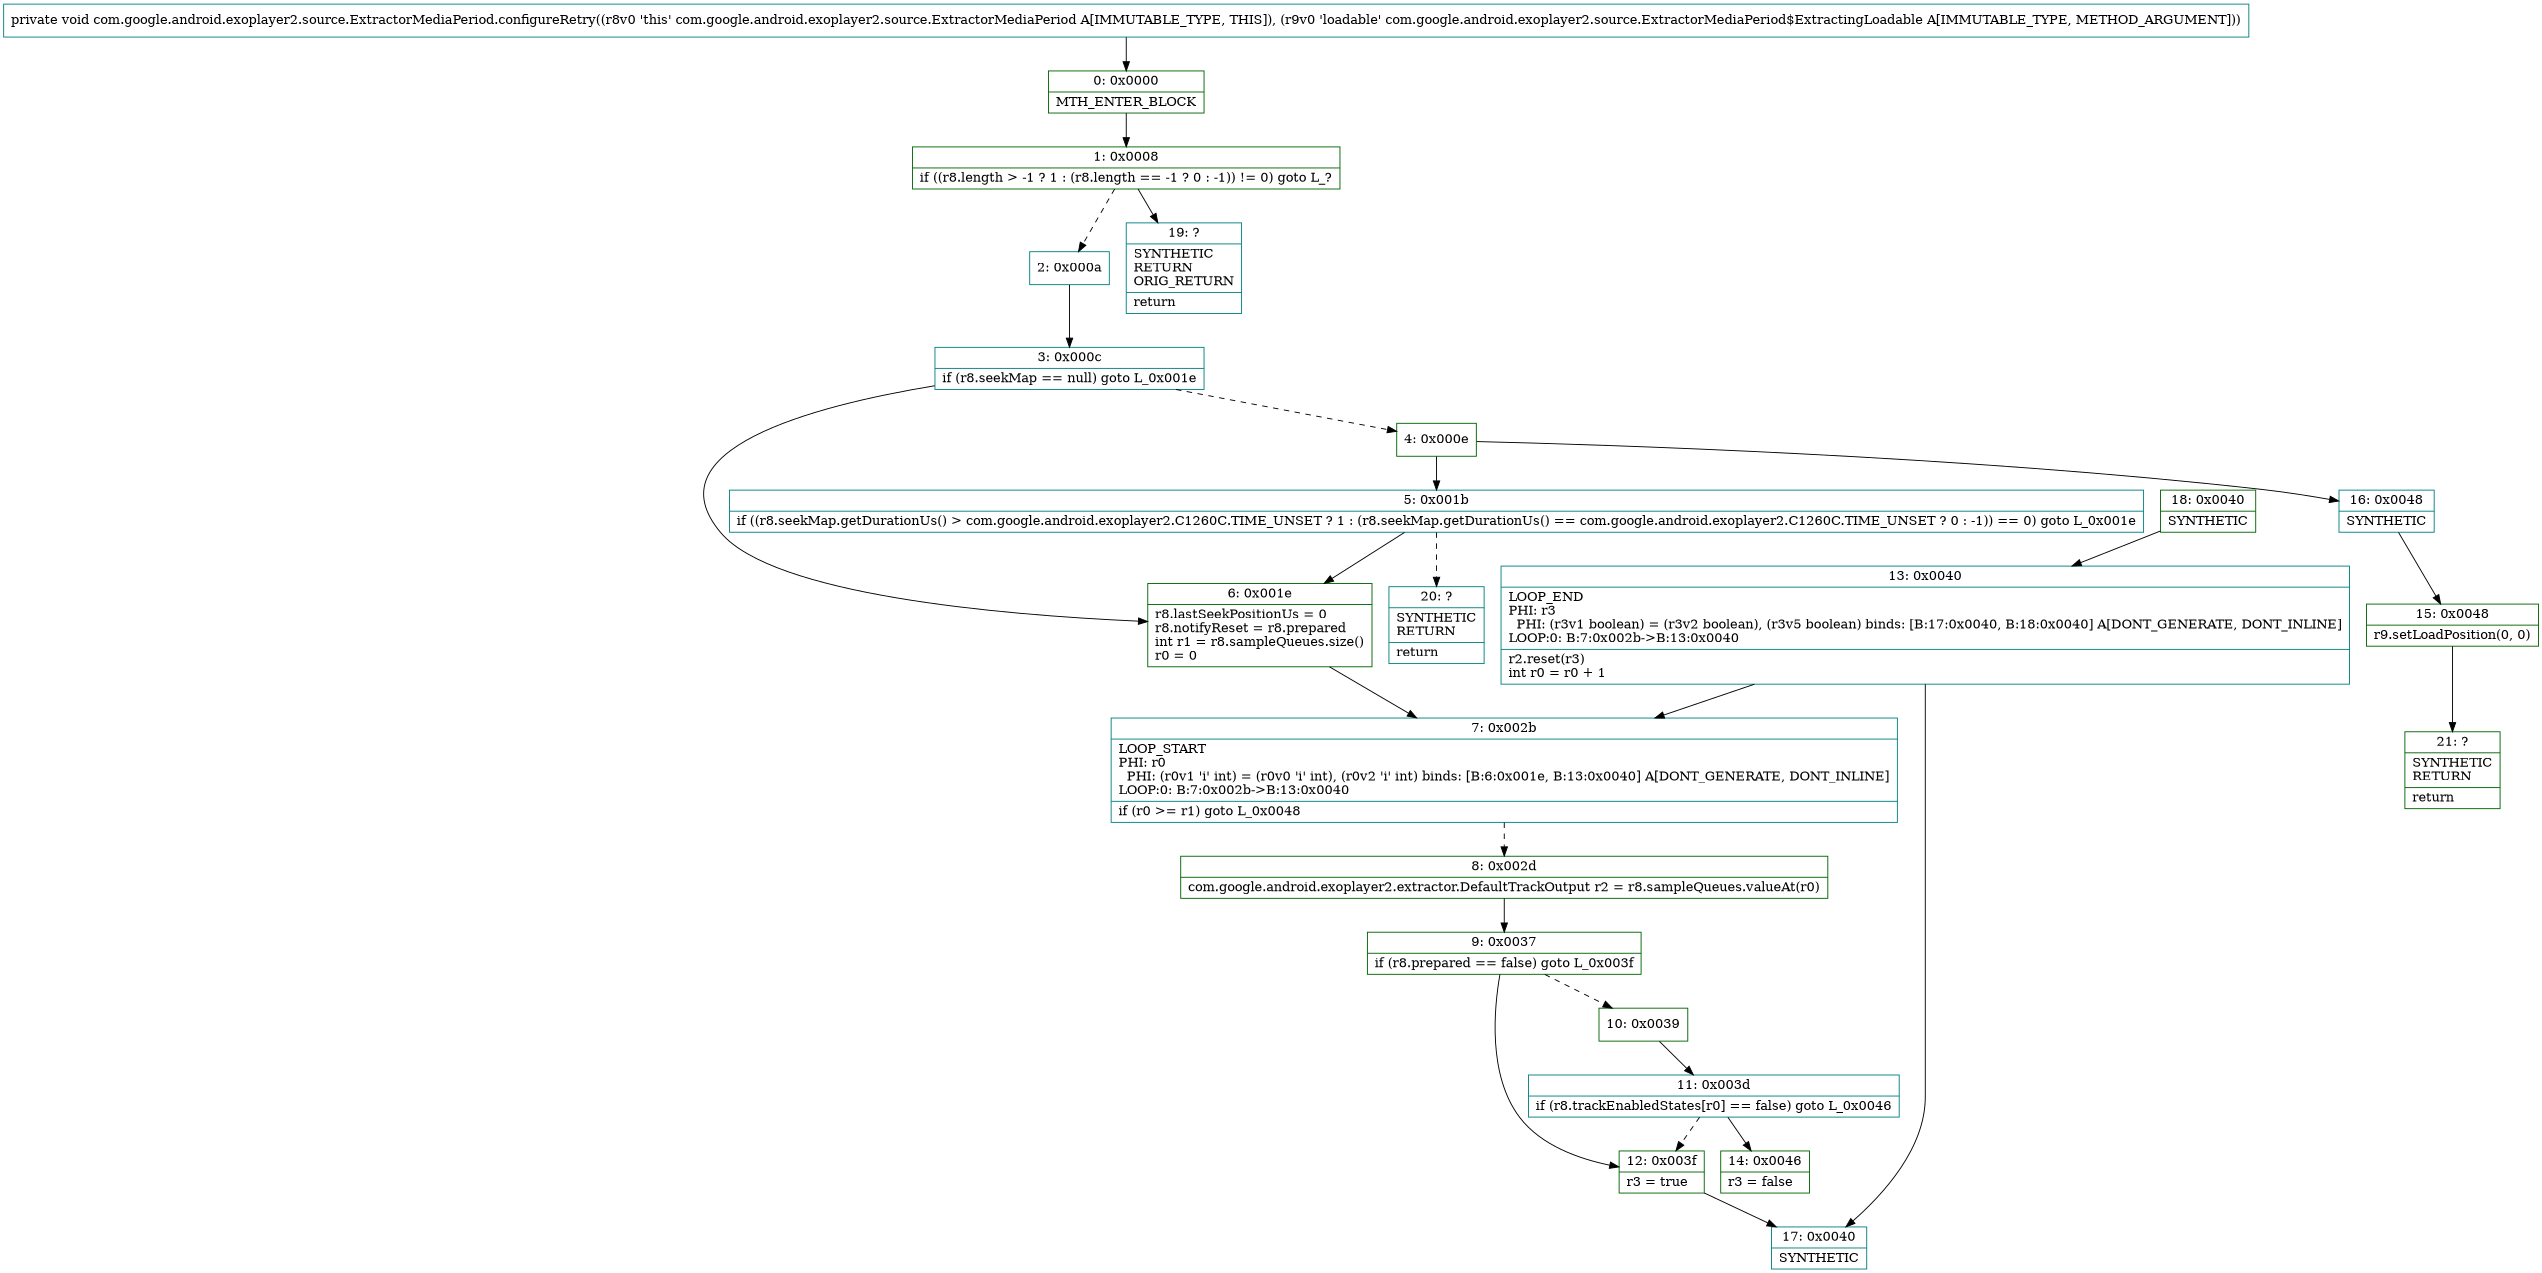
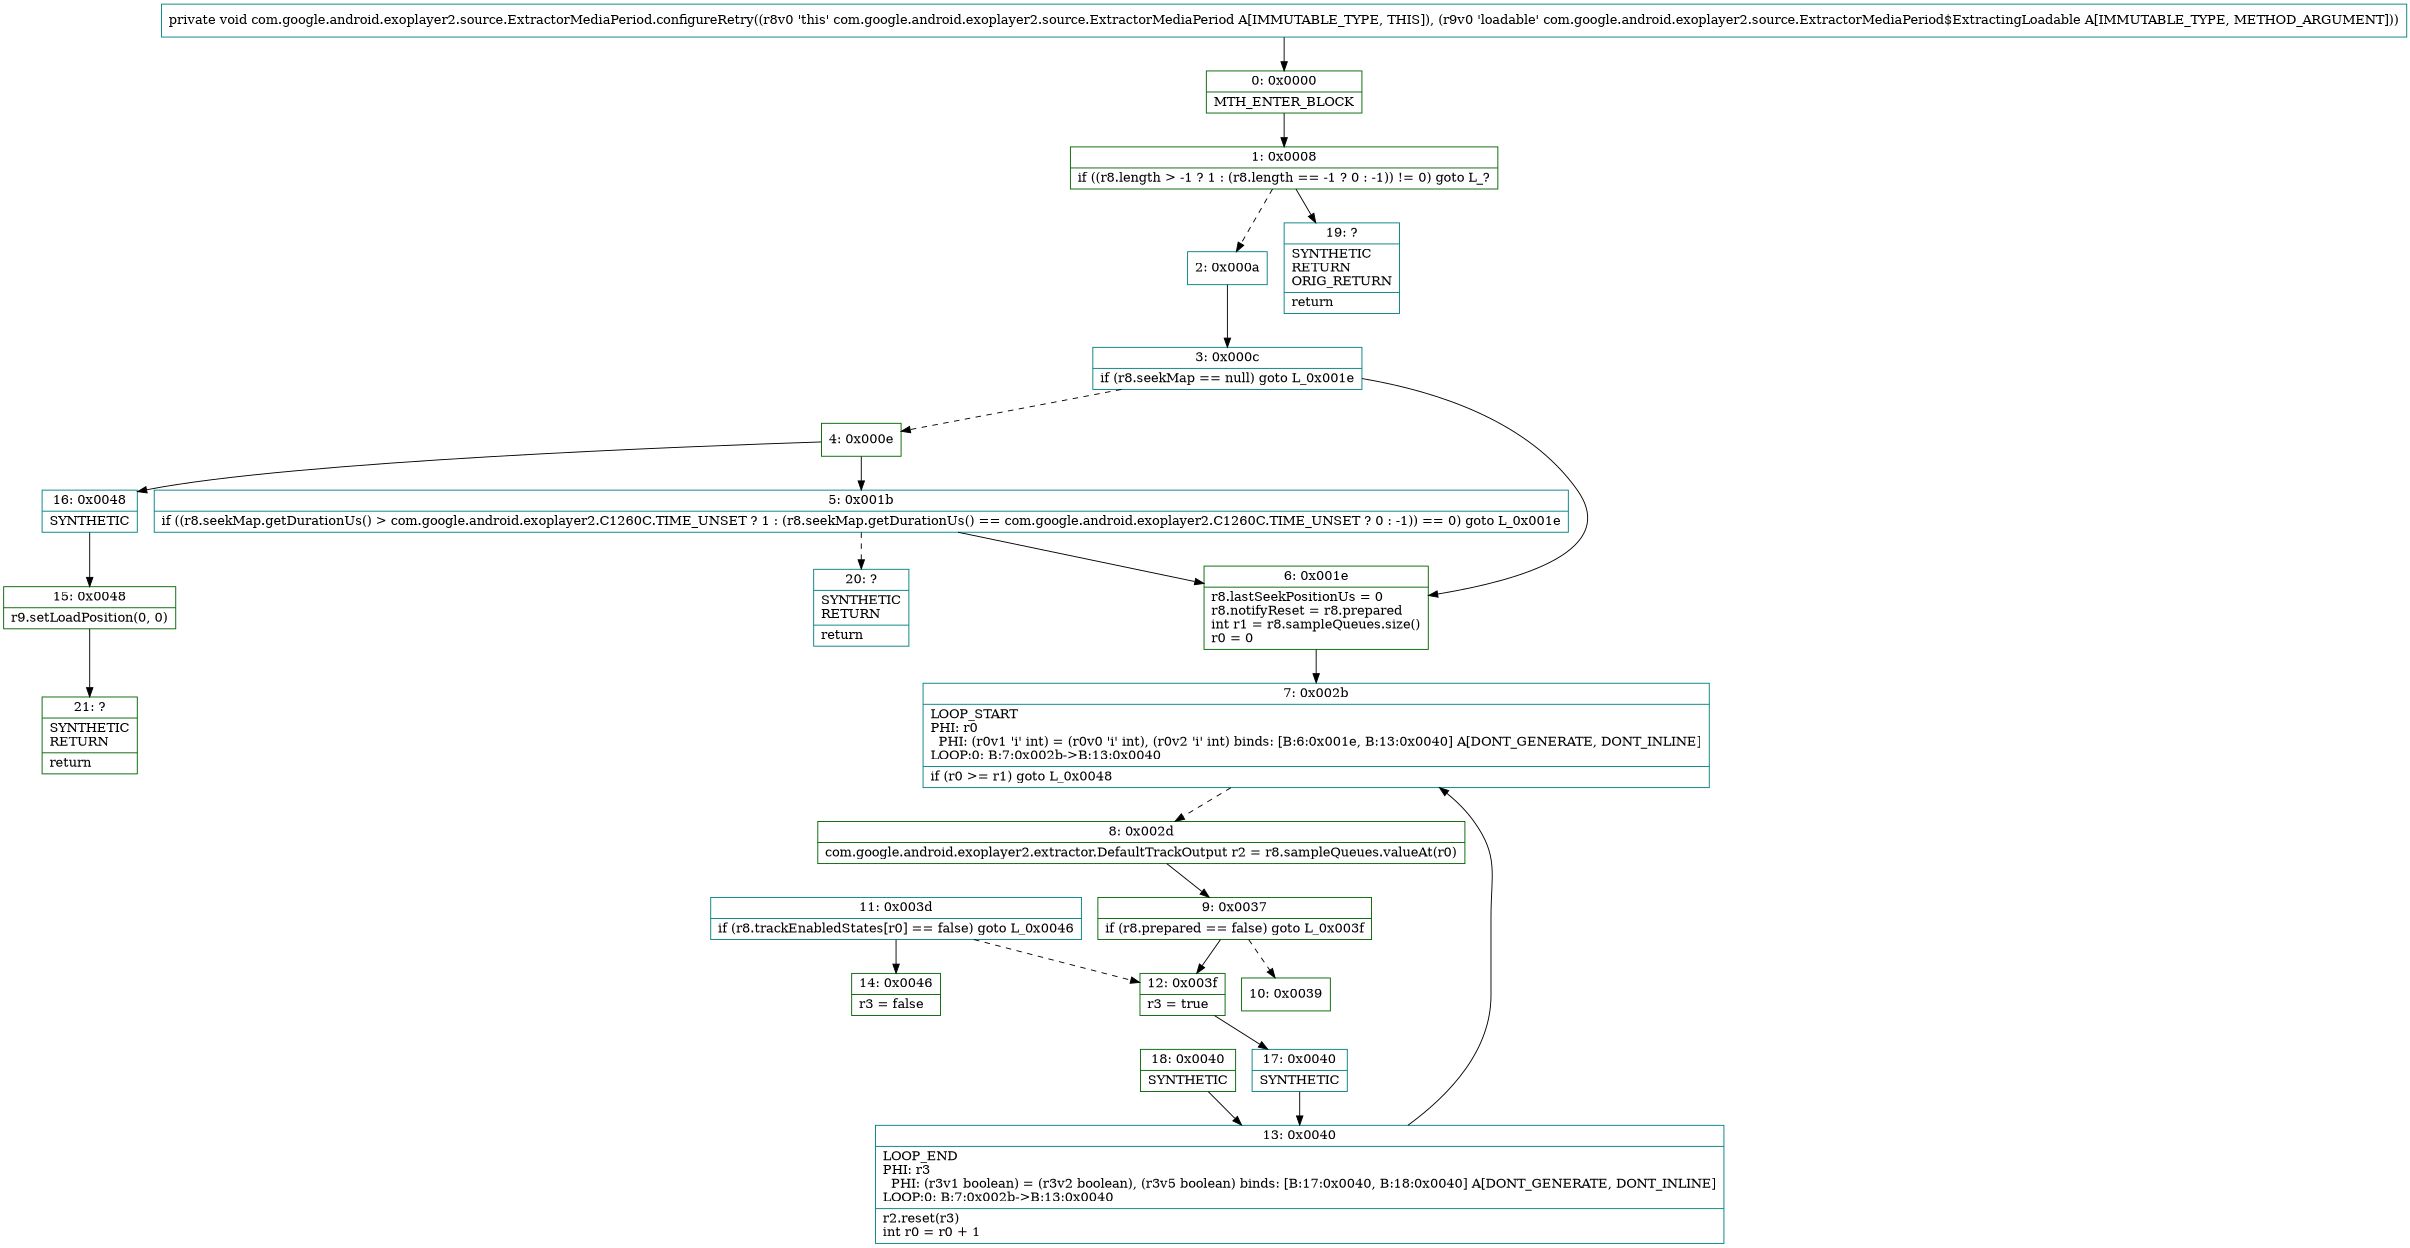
edge "13: 0x0040" -> "17: 0x0040": reversed
edge "10: 0x0039" -> "11: 0x003d": removed
